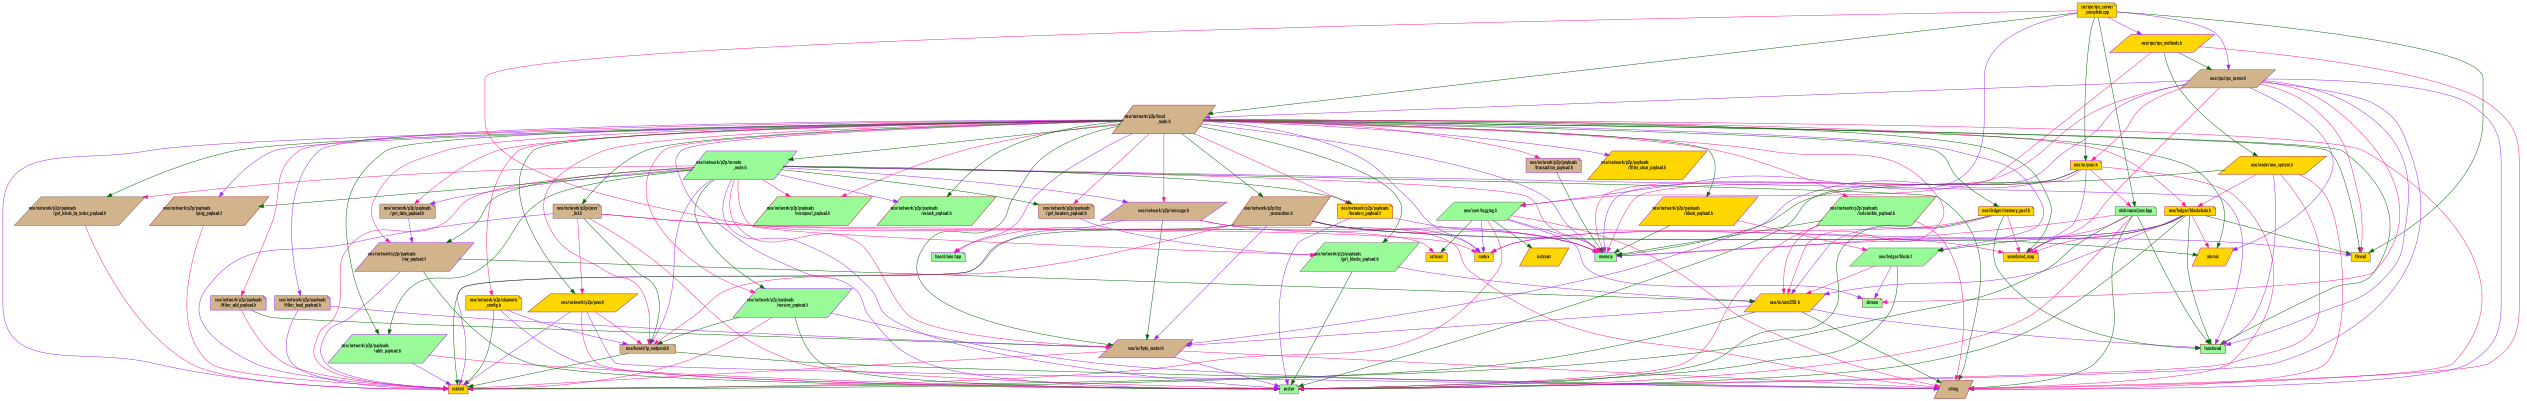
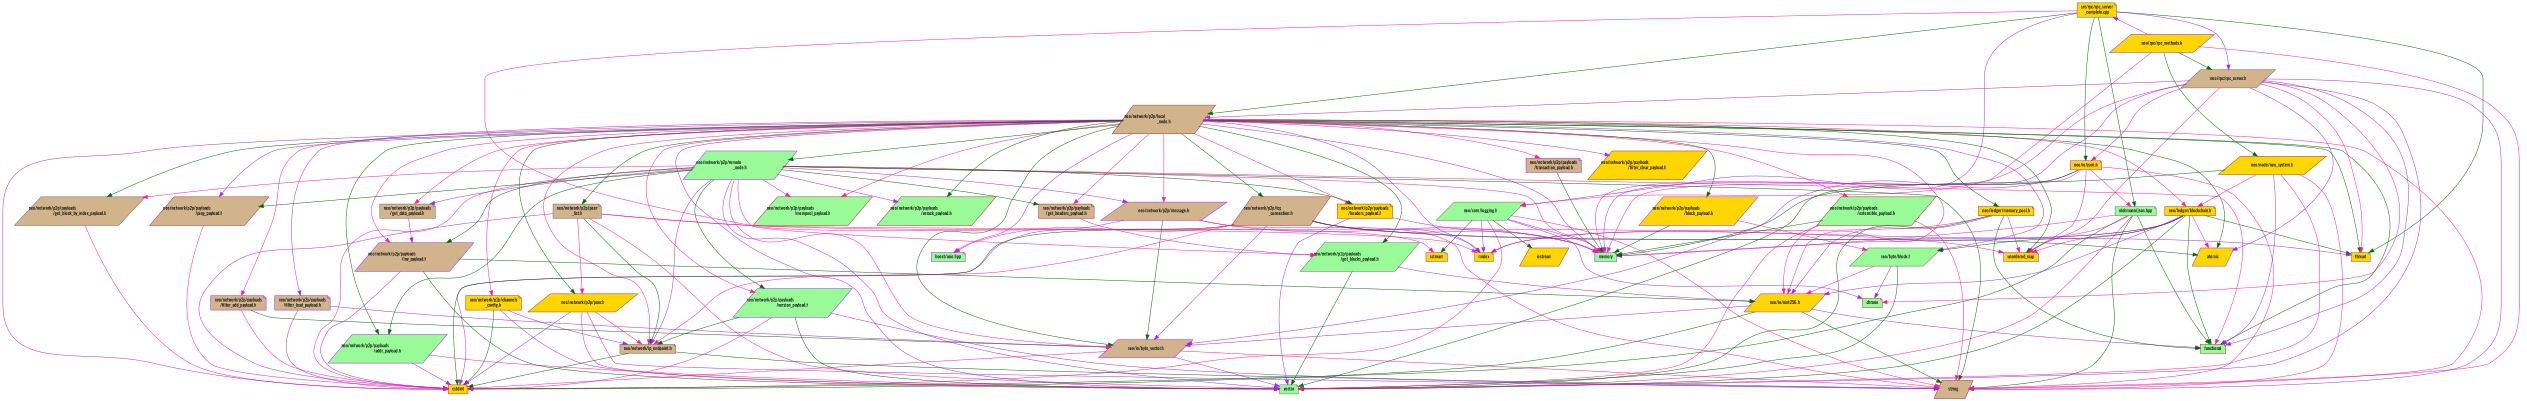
edge "src/rpc/rpc_server _complete.cpp" -> "neo/rpc/rpc_methods.h": reversed
edge "neo/network/p2p/remote _node.h" -> "functional": color purple -> deeppink
node "neo/ledger/block.h": label "neo/ledger/block.h" -> "neo/byte/block.h"
node "neo/boost/ip_endpoint.h": label "neo/boost/ip_endpoint.h" -> "neo/network/ip_endpoint.h"
